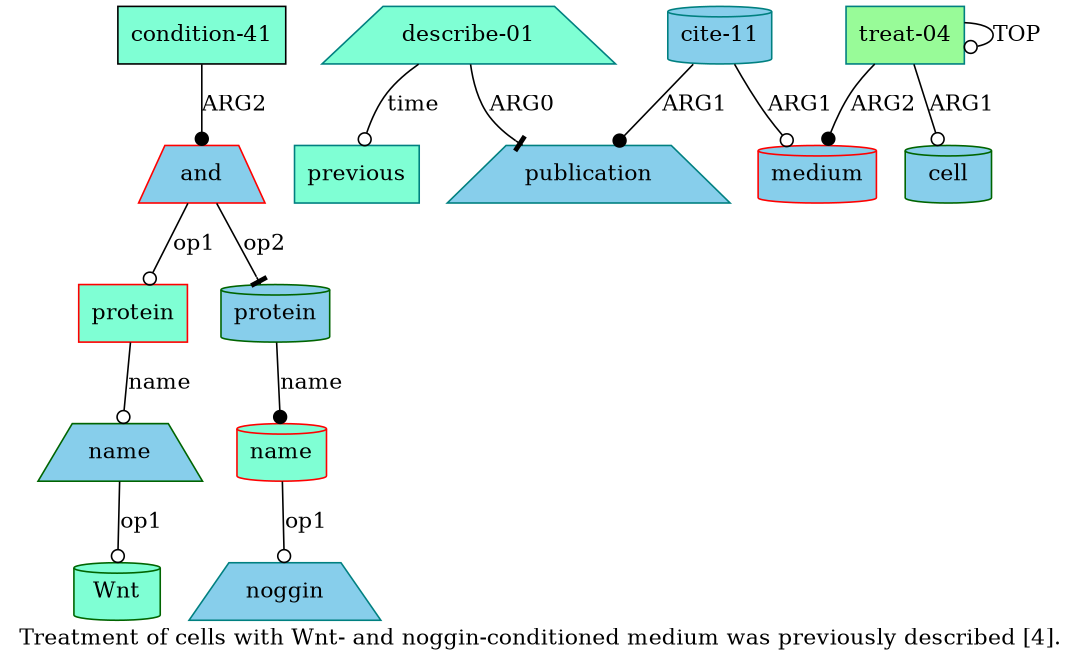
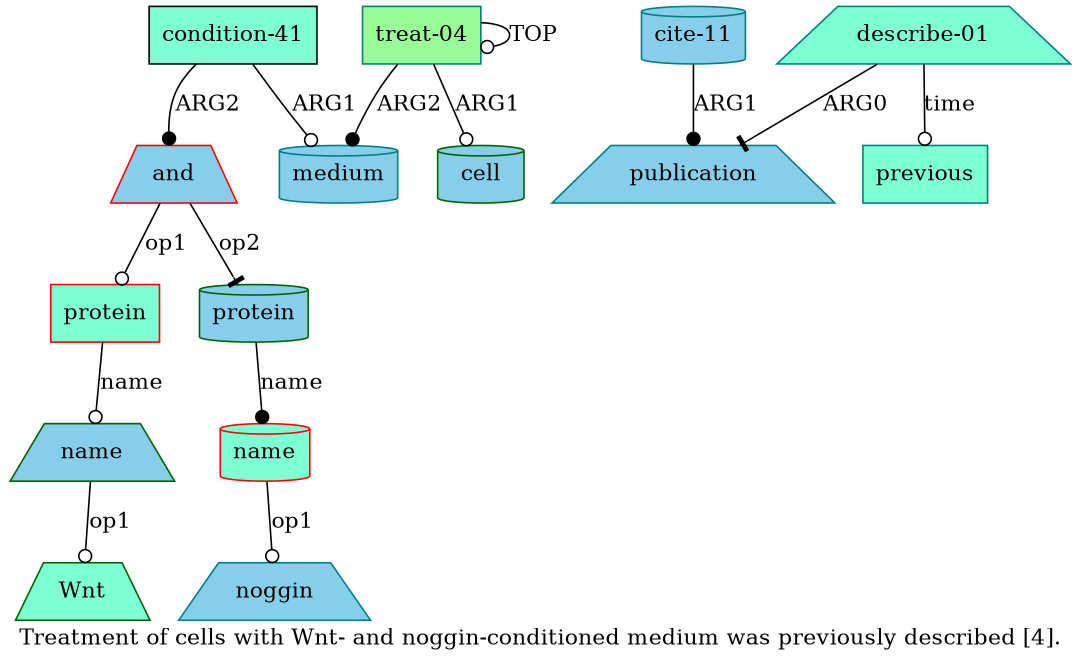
edge "cite-11" -> "medium": now "condition-41" -> "medium"
node "medium": color red -> teal
node "Wnt": shape cylinder -> trapezium
